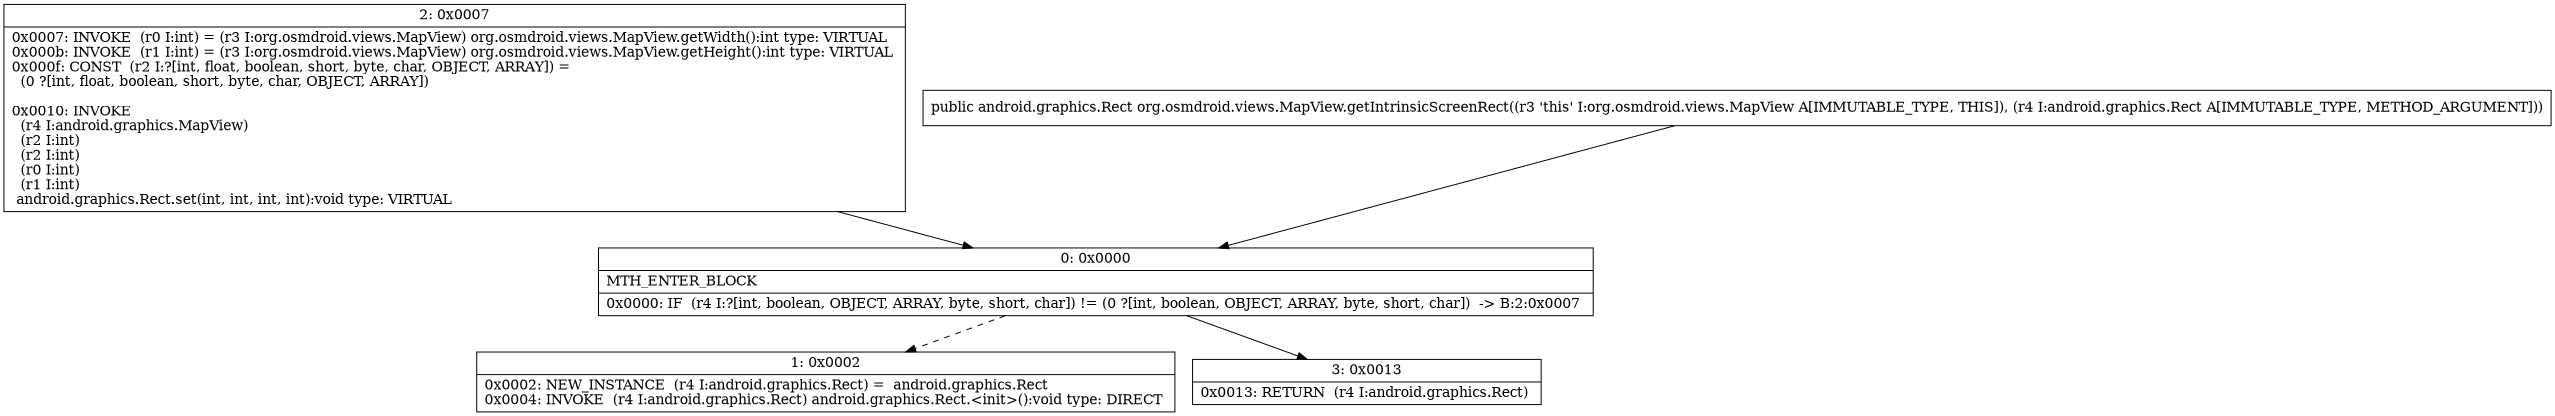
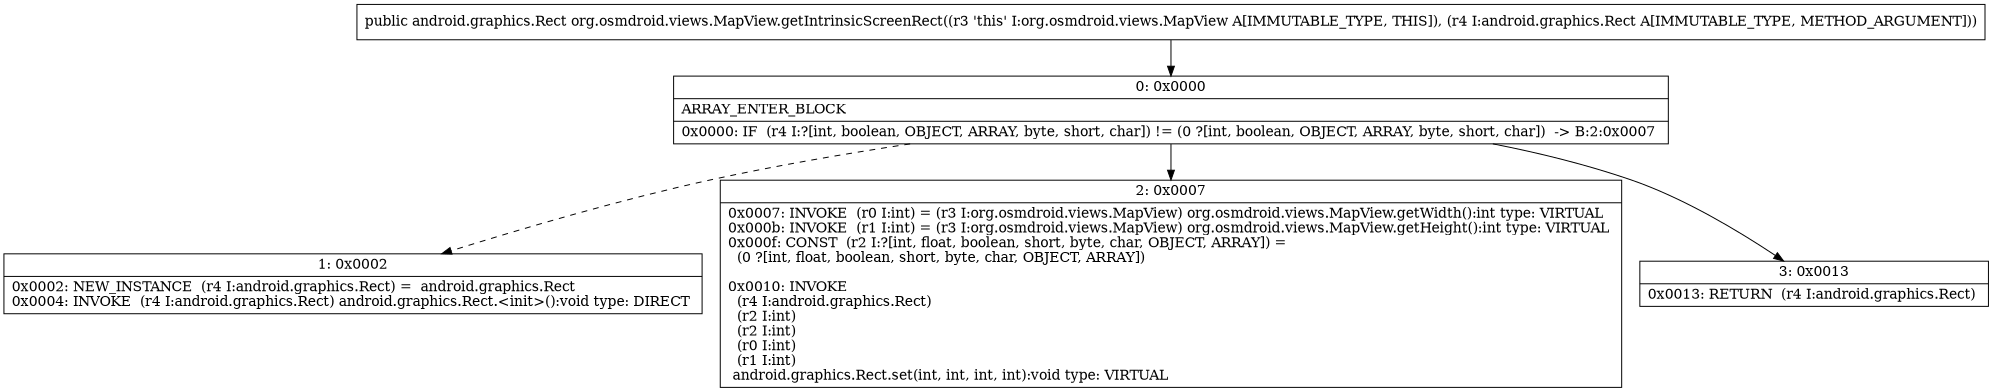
node "2: 0x0007": text "(r4 I:android.graphics.MapView)" -> "(r4 I:android.graphics.Rect)"
edge "2: 0x0007" -> "0: 0x0000": reversed
node "0: 0x0000": text "MTH_ENTER_BLOCK" -> "ARRAY_ENTER_BLOCK"
